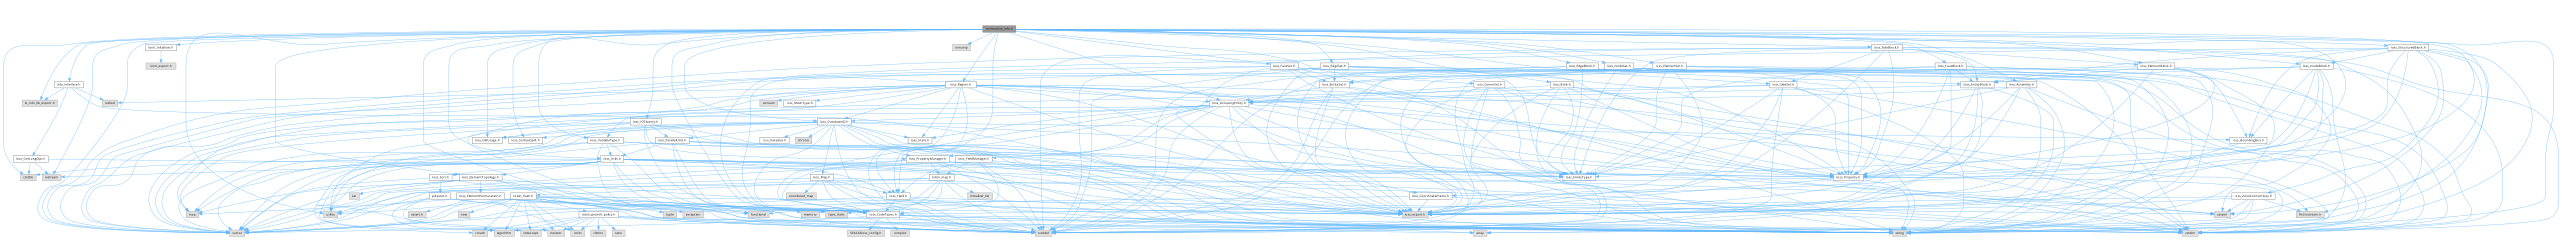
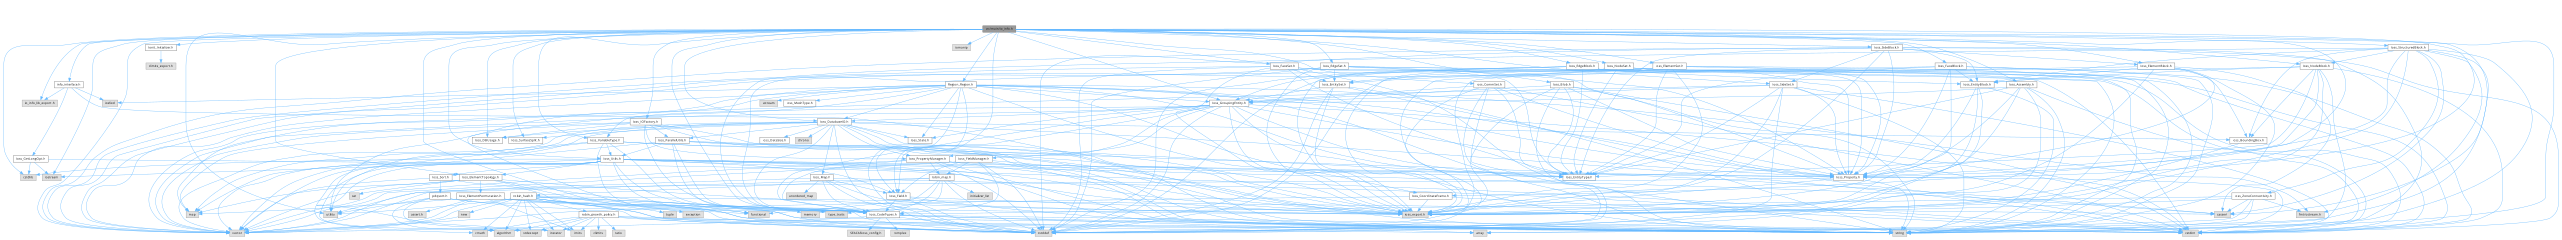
node "ionit_export.h": label "ionit_export.h" -> "climits_export.h"
node "Ioss_Region.h": label "Ioss_Region.h" -> "Region_Region.h"
edge "Ioss_EntityBlock.h" -> "Ioss_GroupingEntity.h": now "Ioss_EdgeBlock.h" -> "Ioss_GroupingEntity.h"
edge "Ioss_Field.h" -> "vector": now "new" -> "vector"
